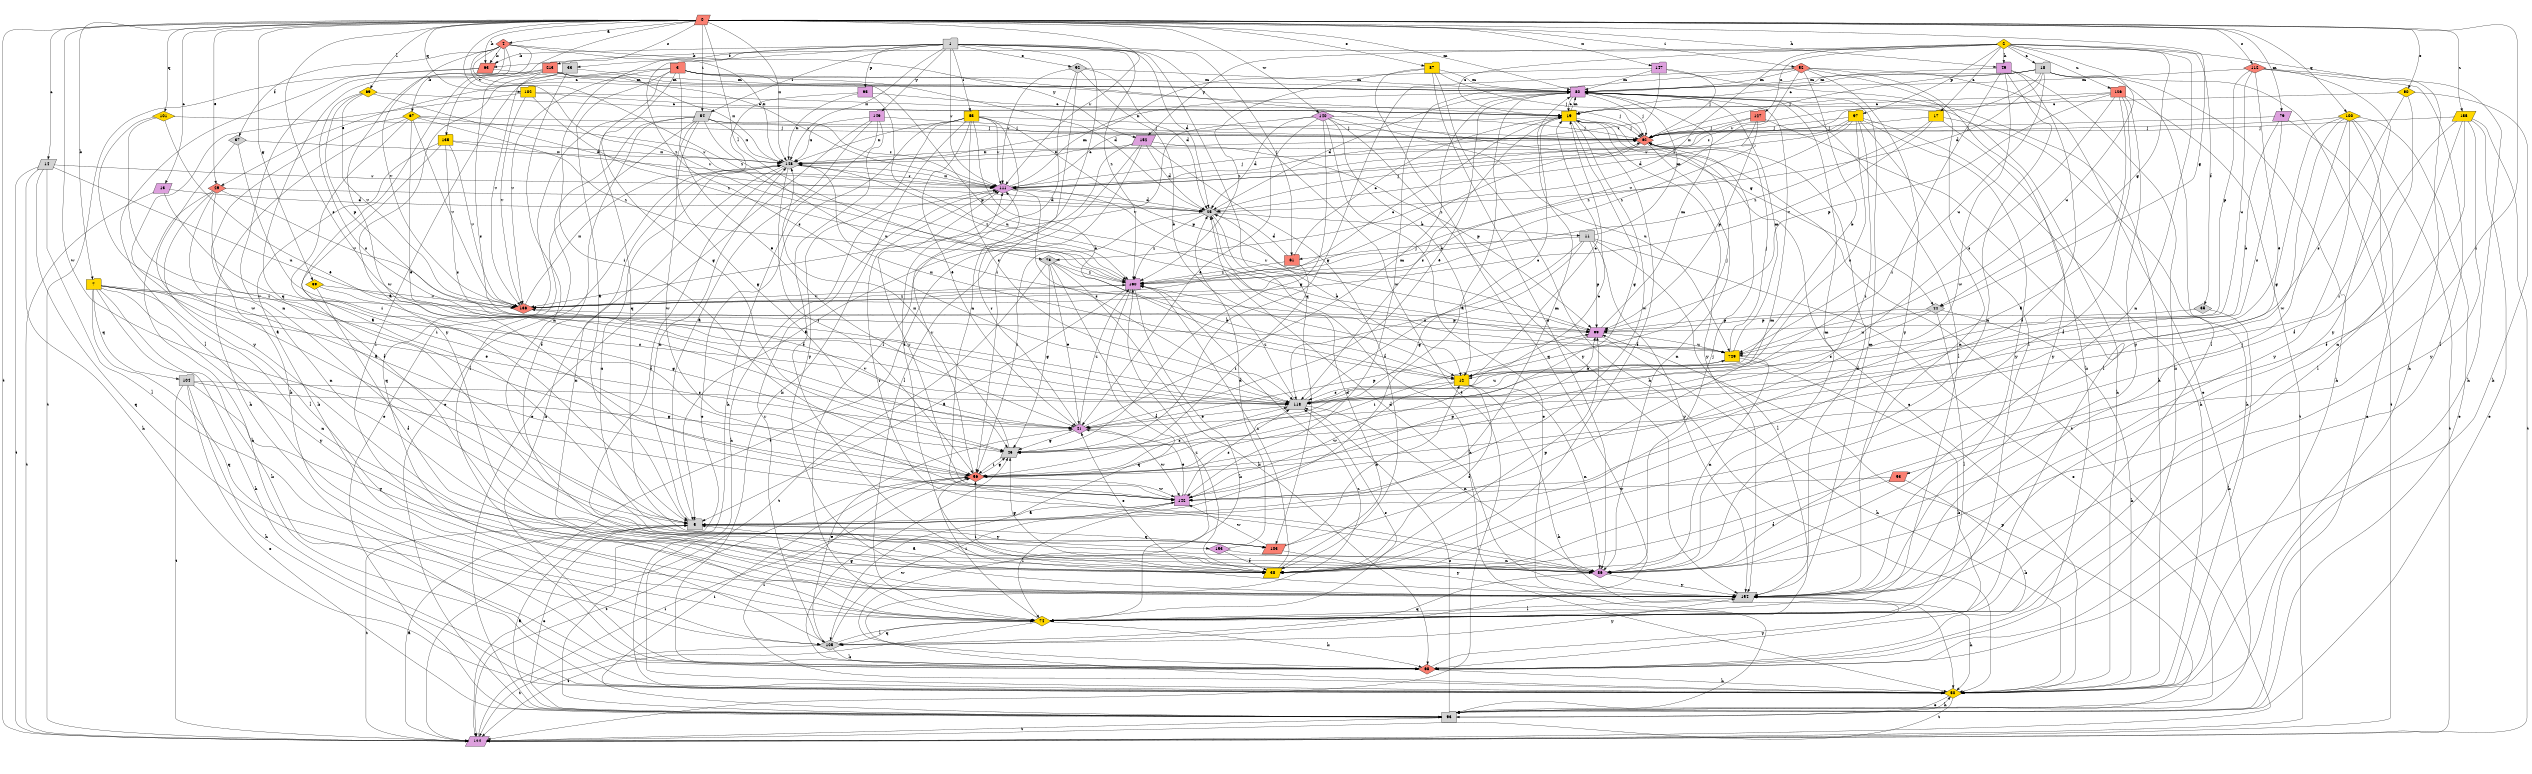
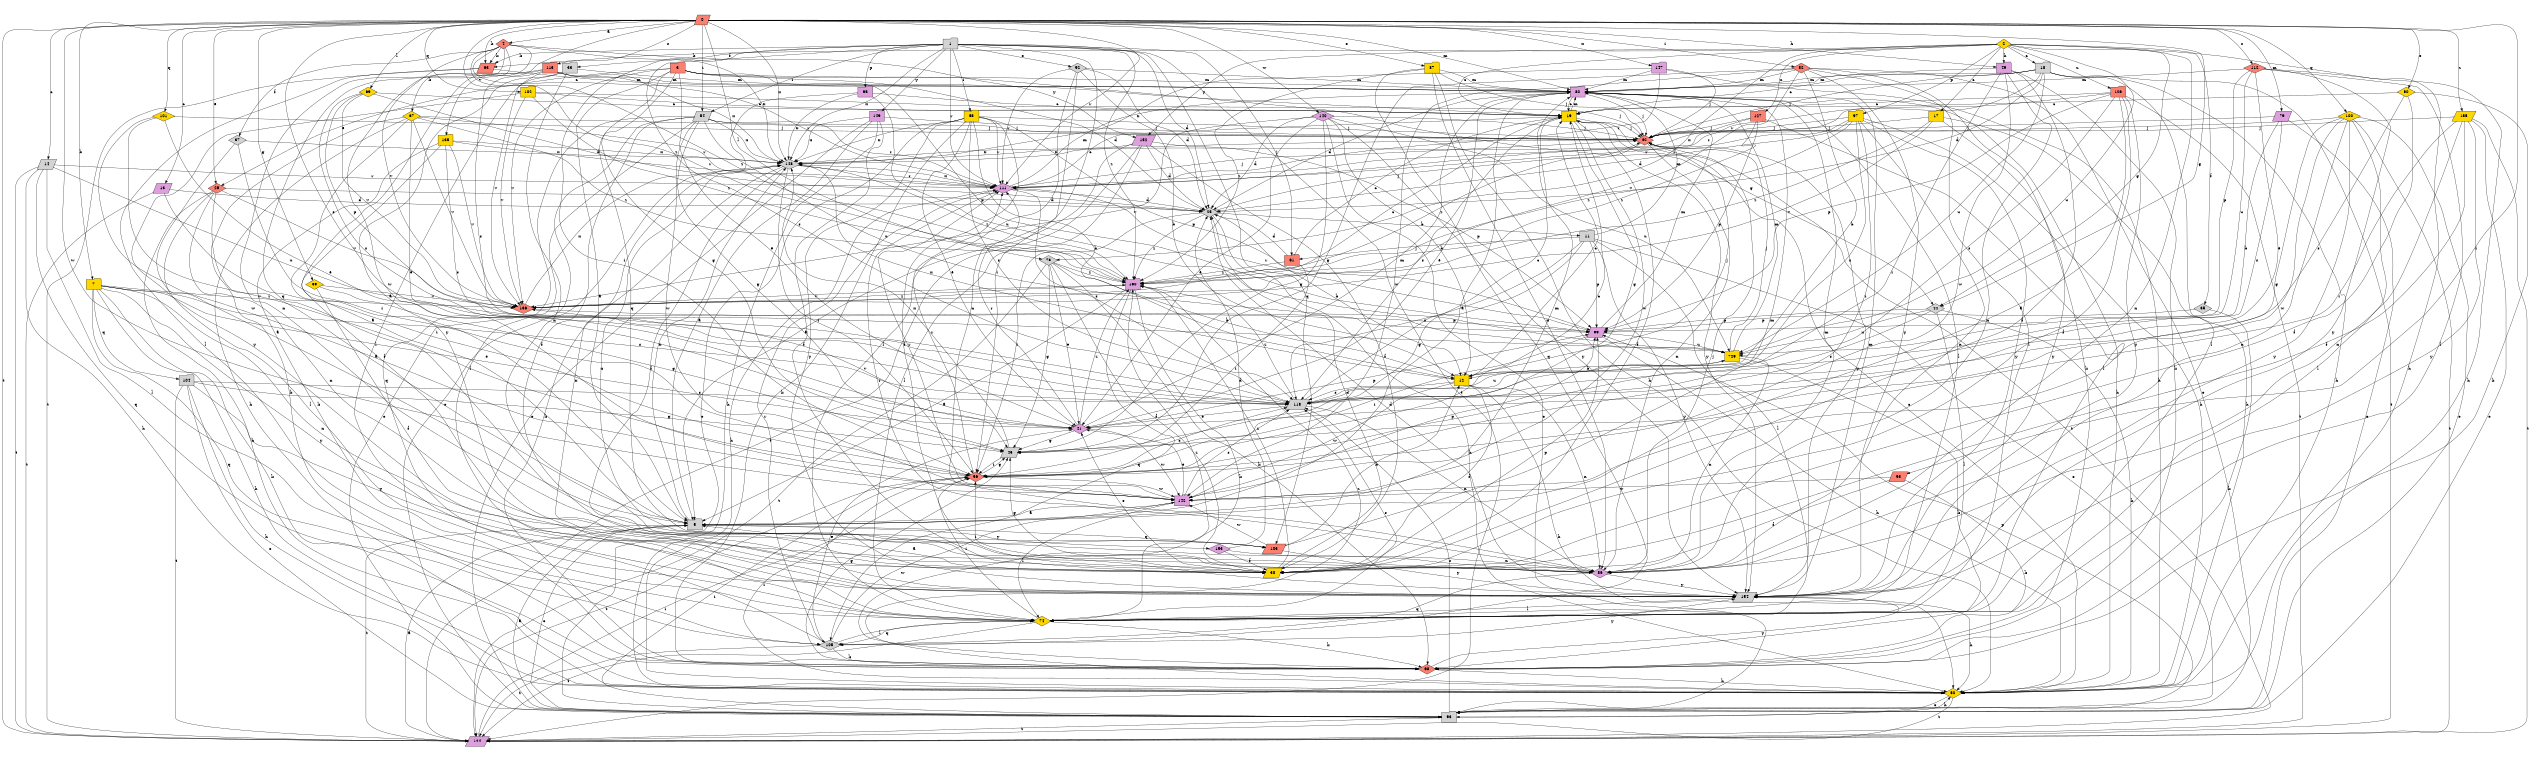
node "213": label "213" -> "113"
edge "100" -> "86": label "j" -> "n"
edge "62" -> "154": label "d" -> "y"
